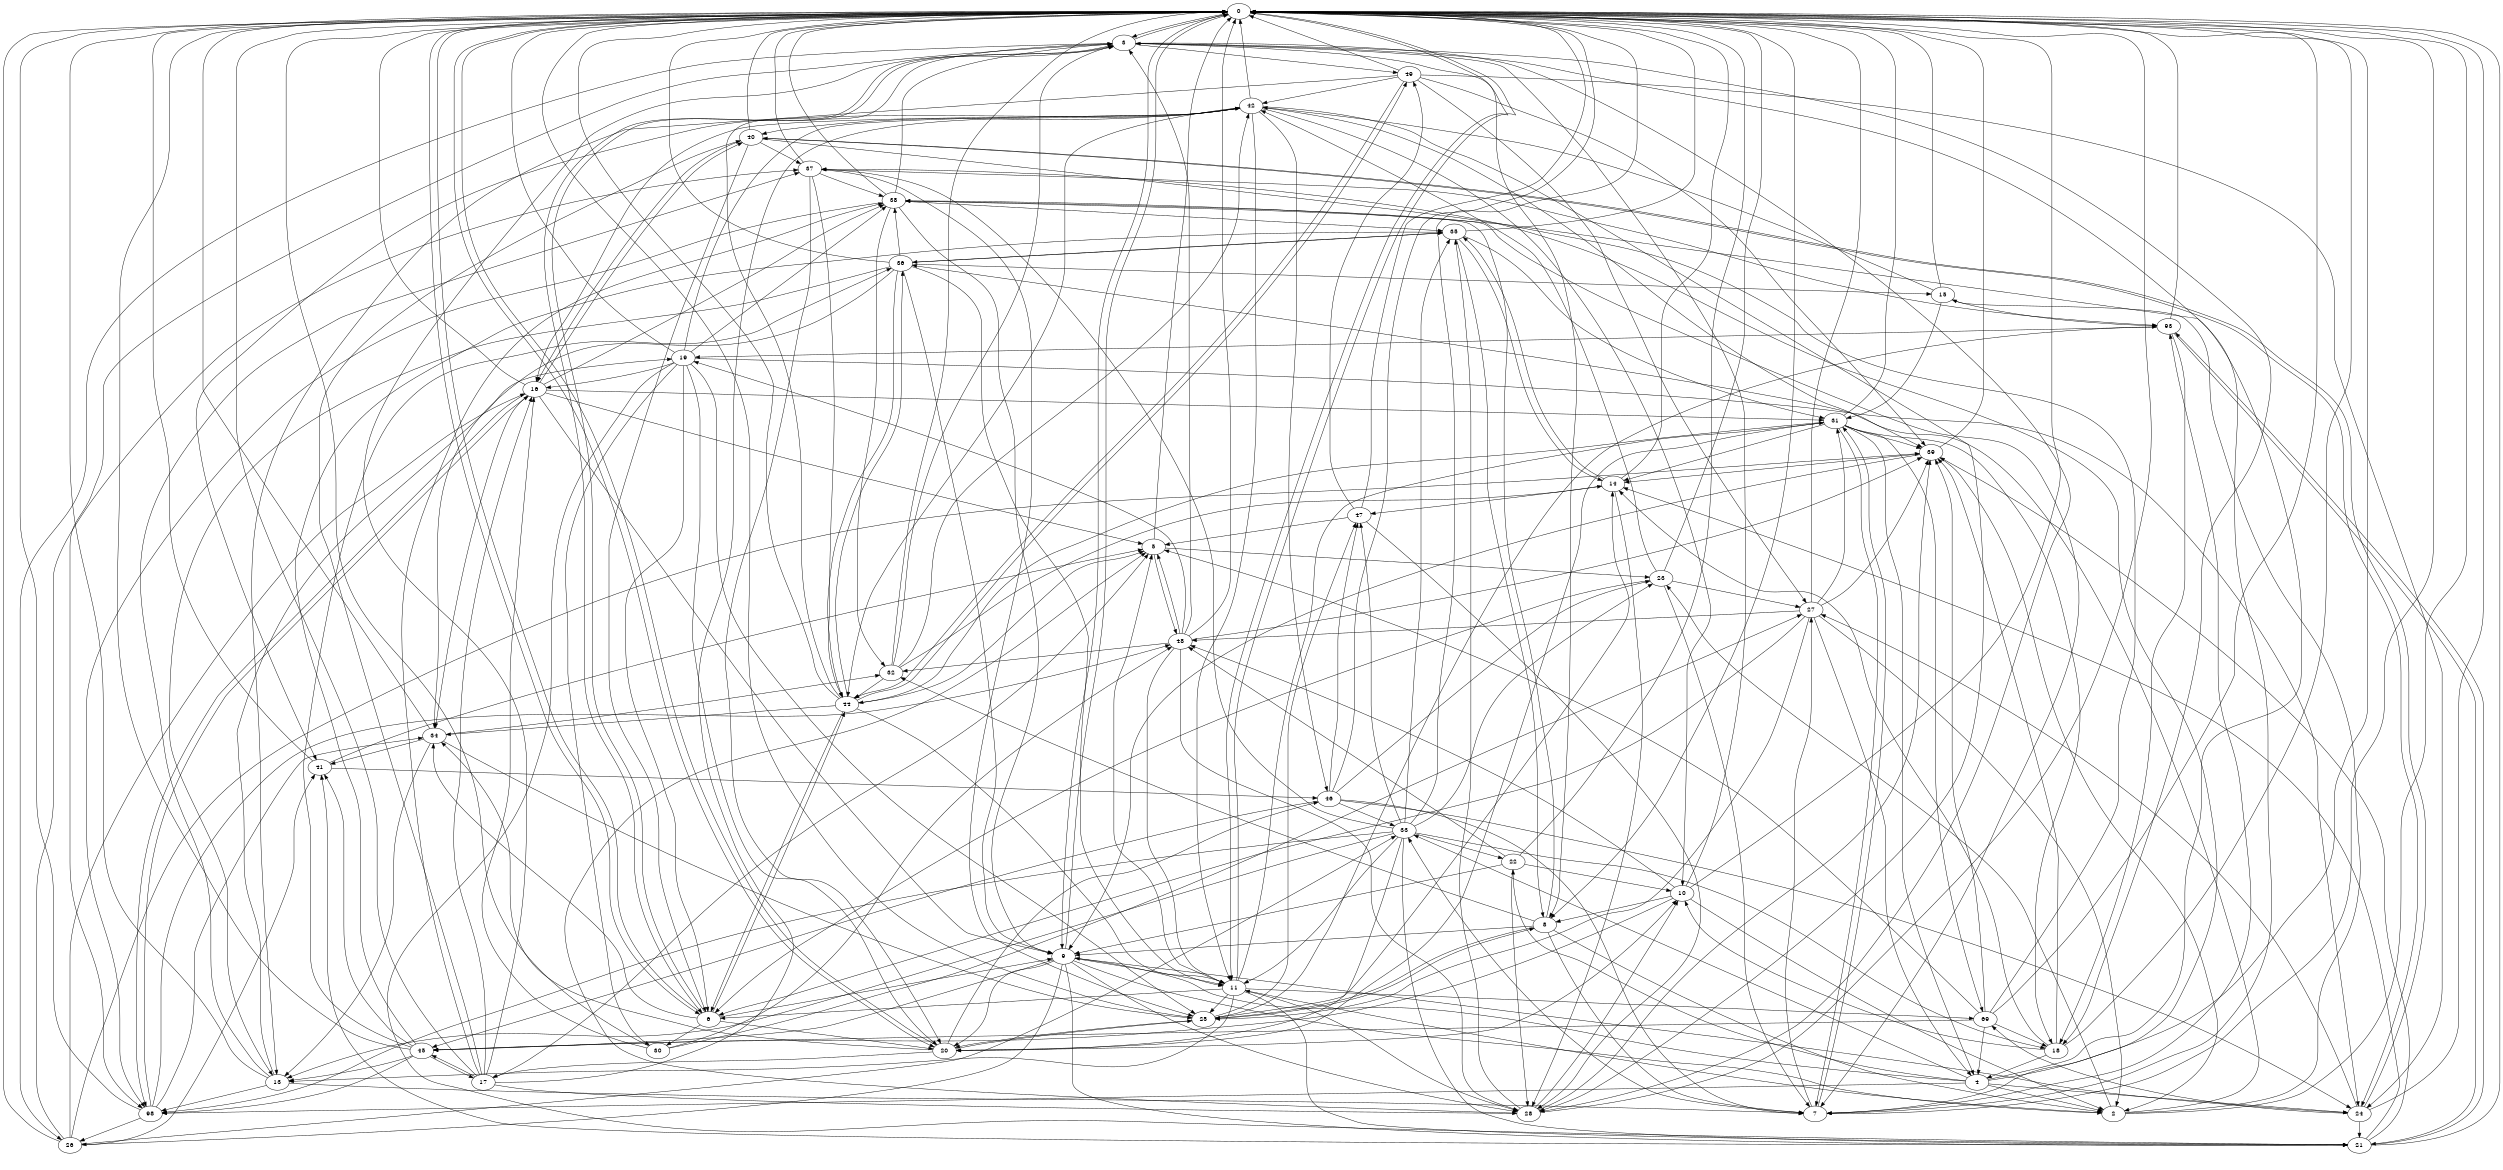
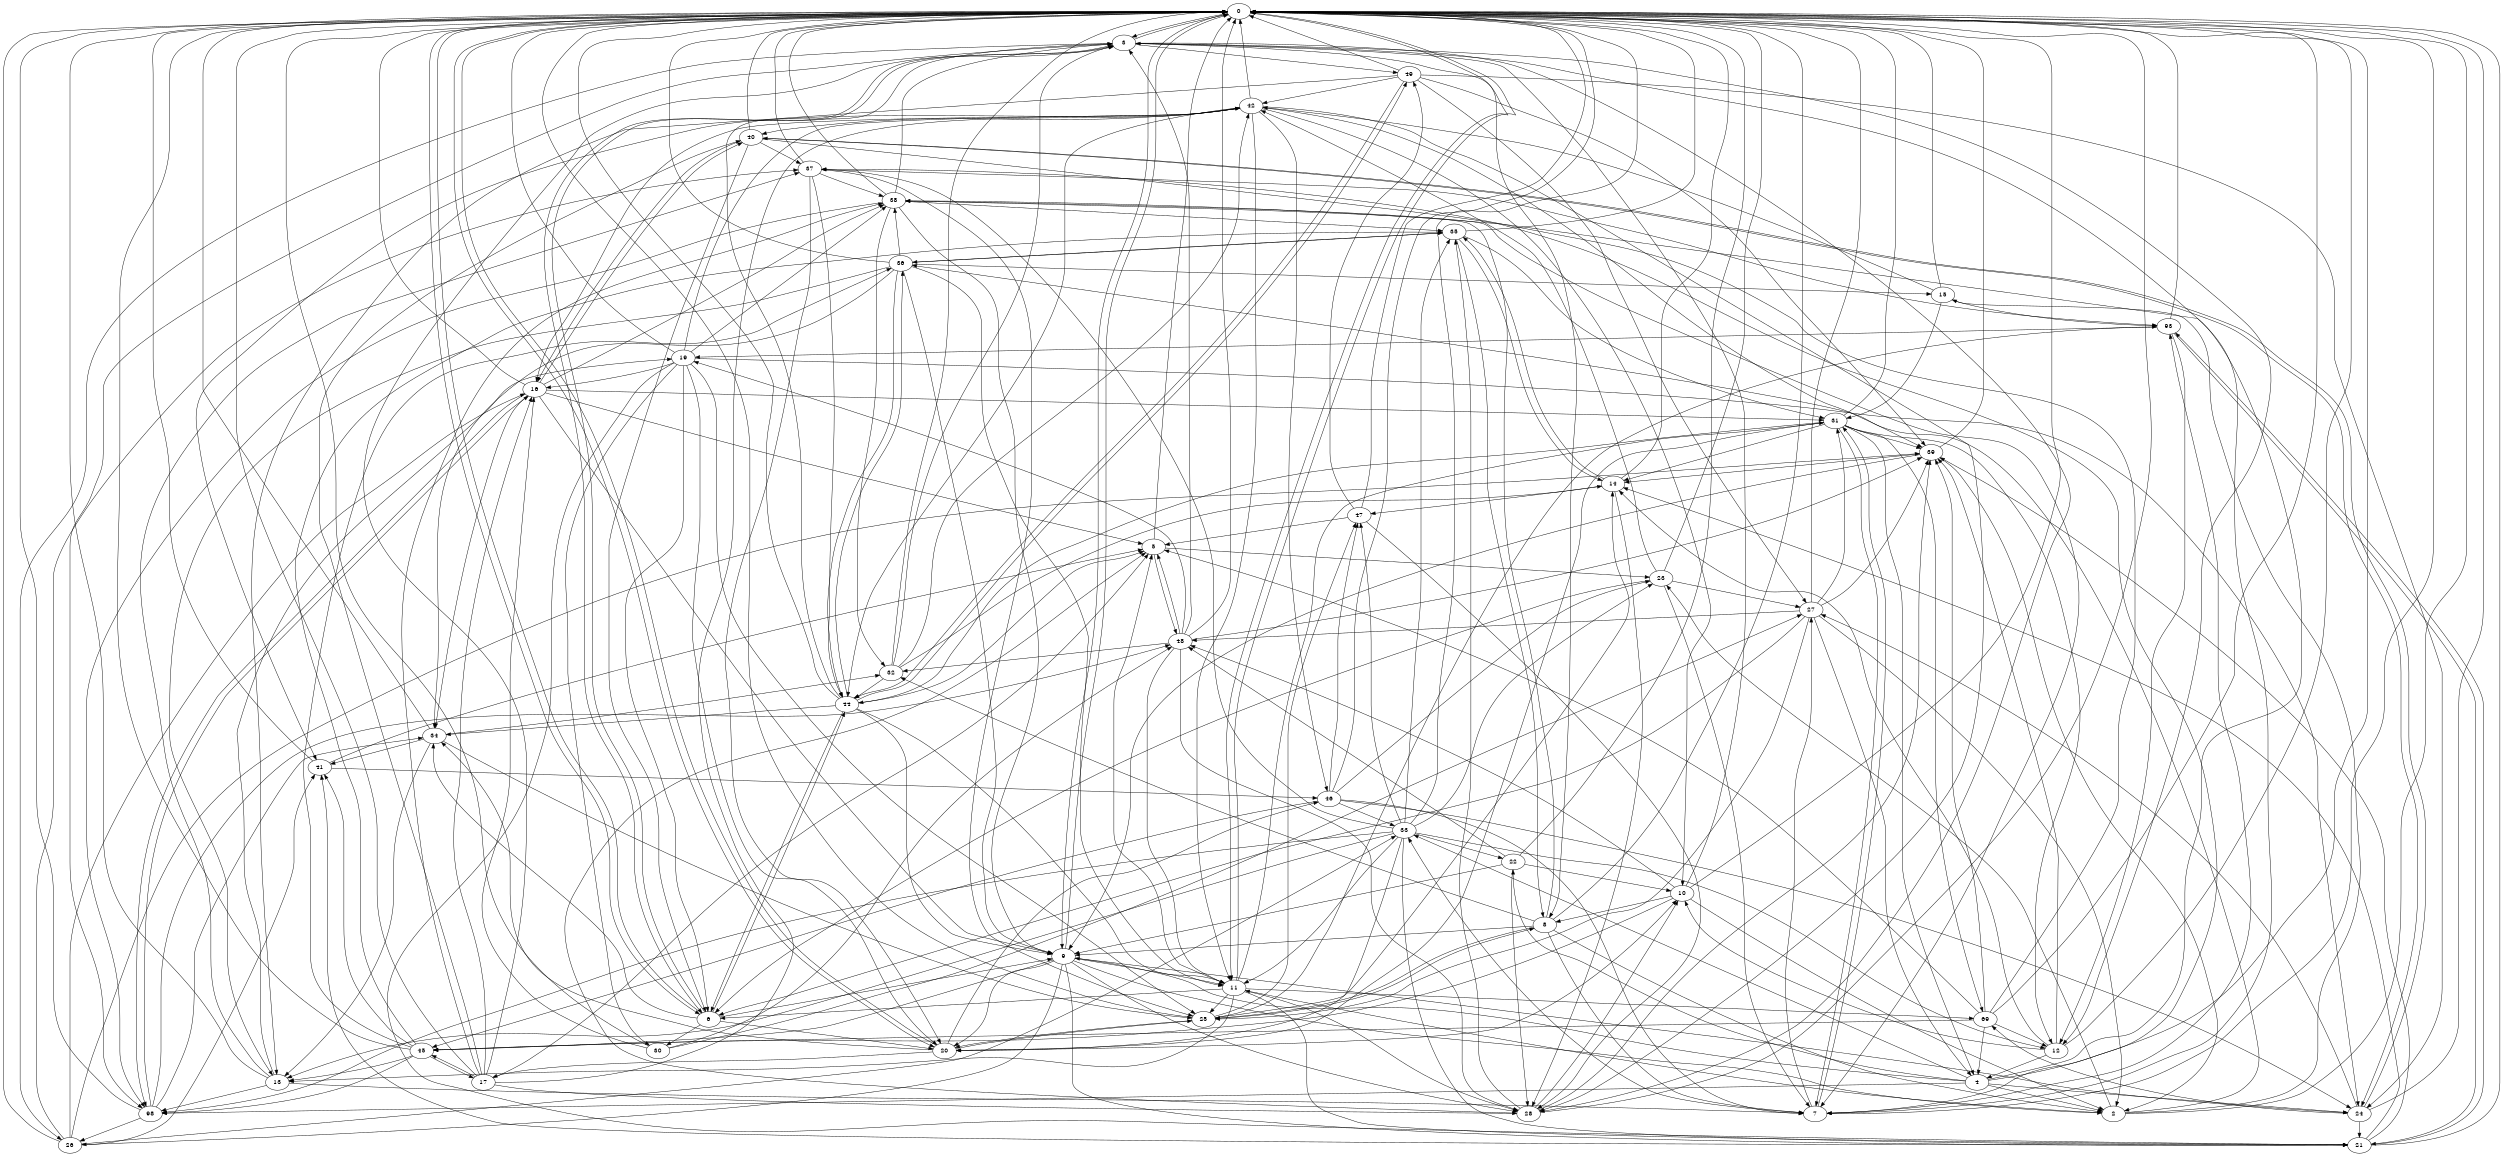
edge "0" -> "8": reversed
edge "44" -> "9": added
node "18": label "18" -> "12"
